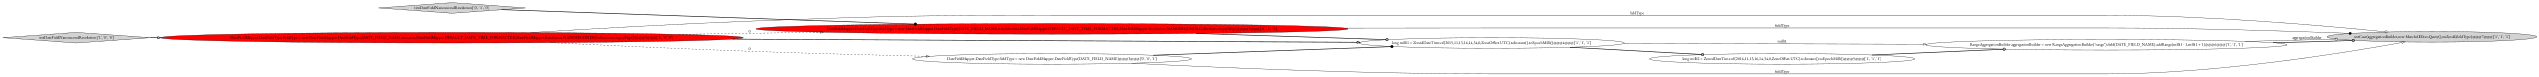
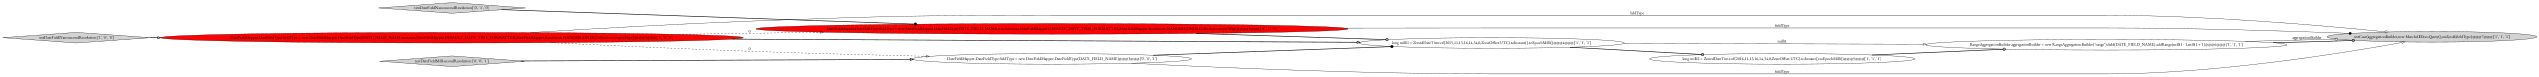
node "testDateFieldMillisecondResolution['0', '0', '1']": added
